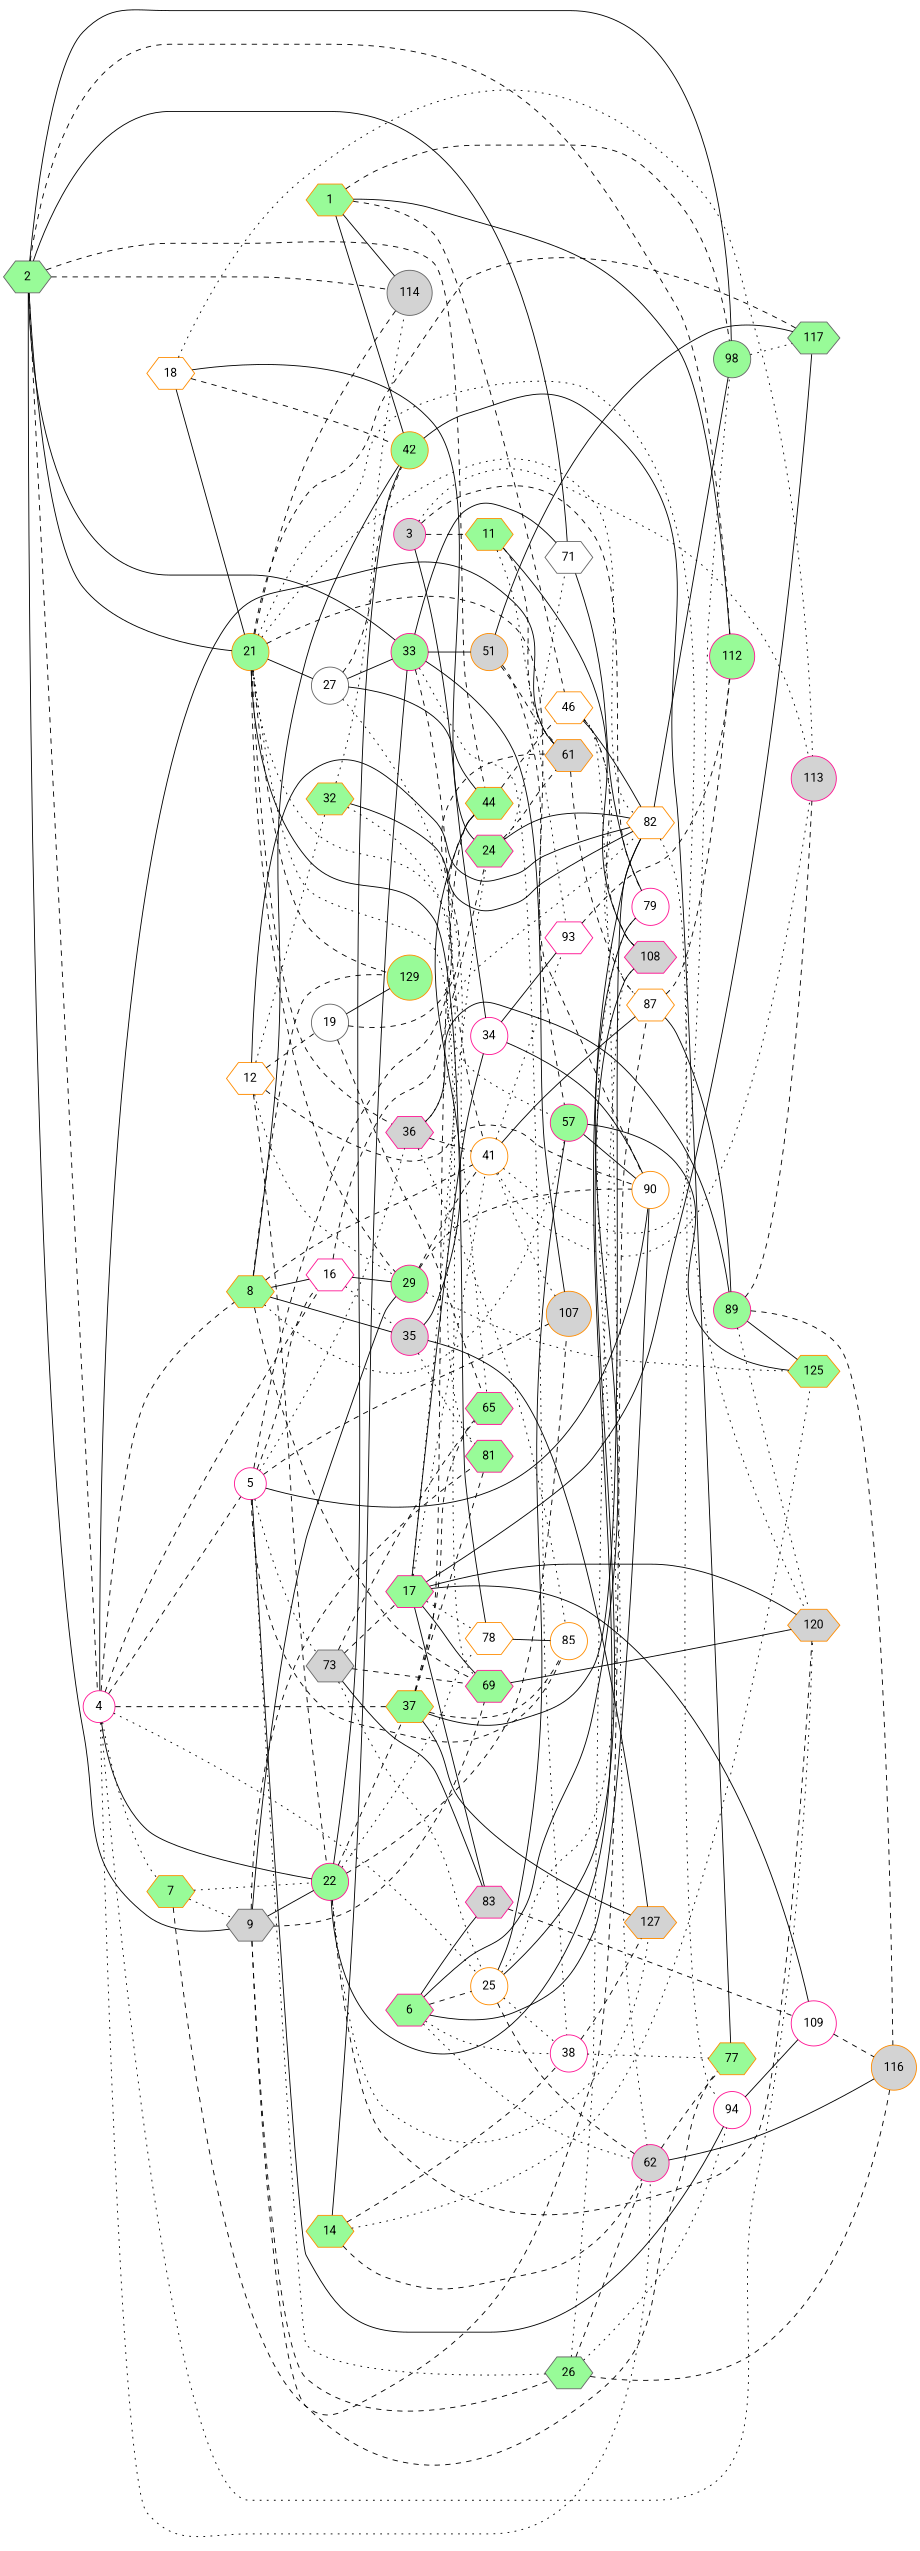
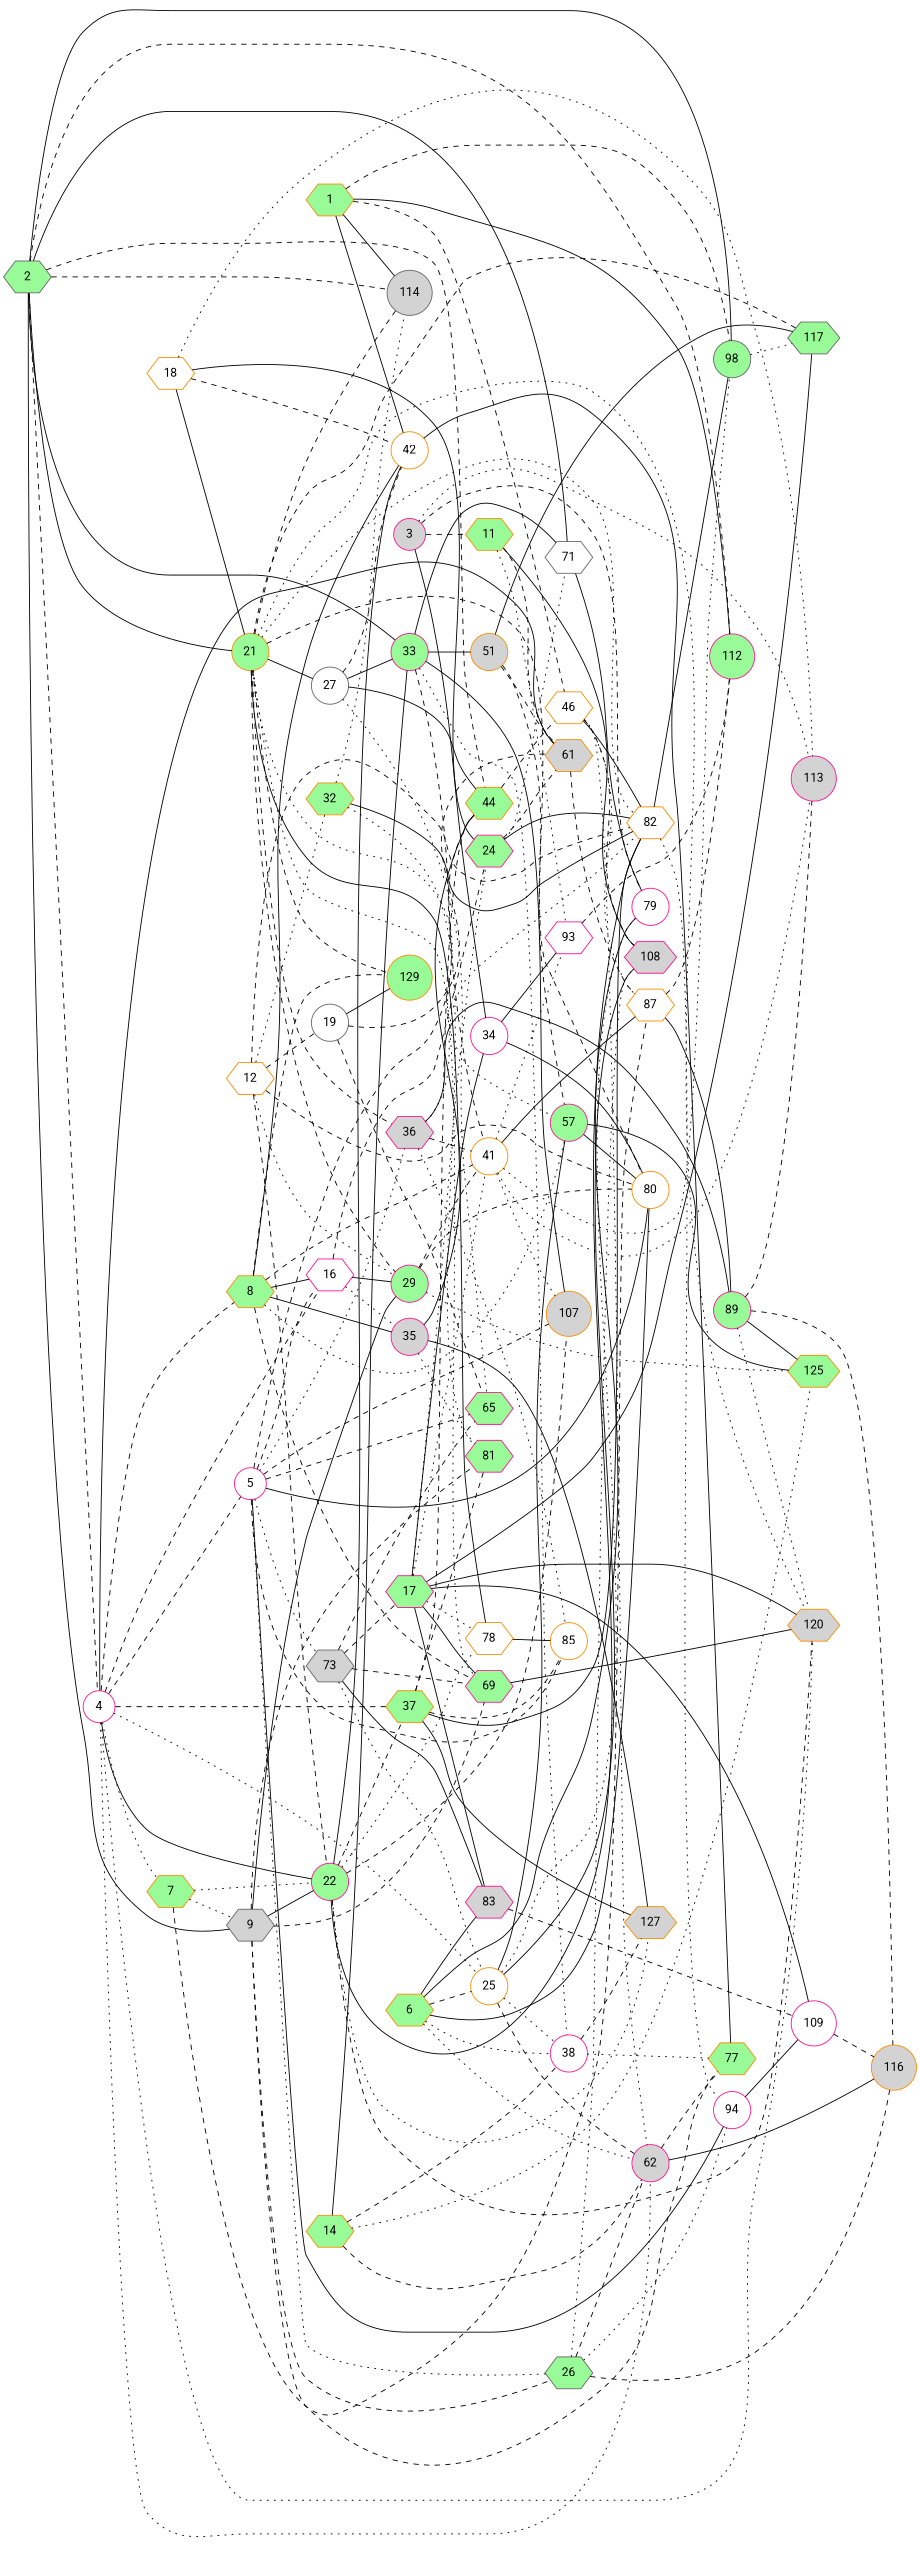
node "42": fillcolor palegreen -> white
edge "82" -- "12": style solid -> dashed
node "90": label "90" -> "80"
edge "65" -- "37": now "65" -- "5"
node "6": color deeppink -> darkorange
